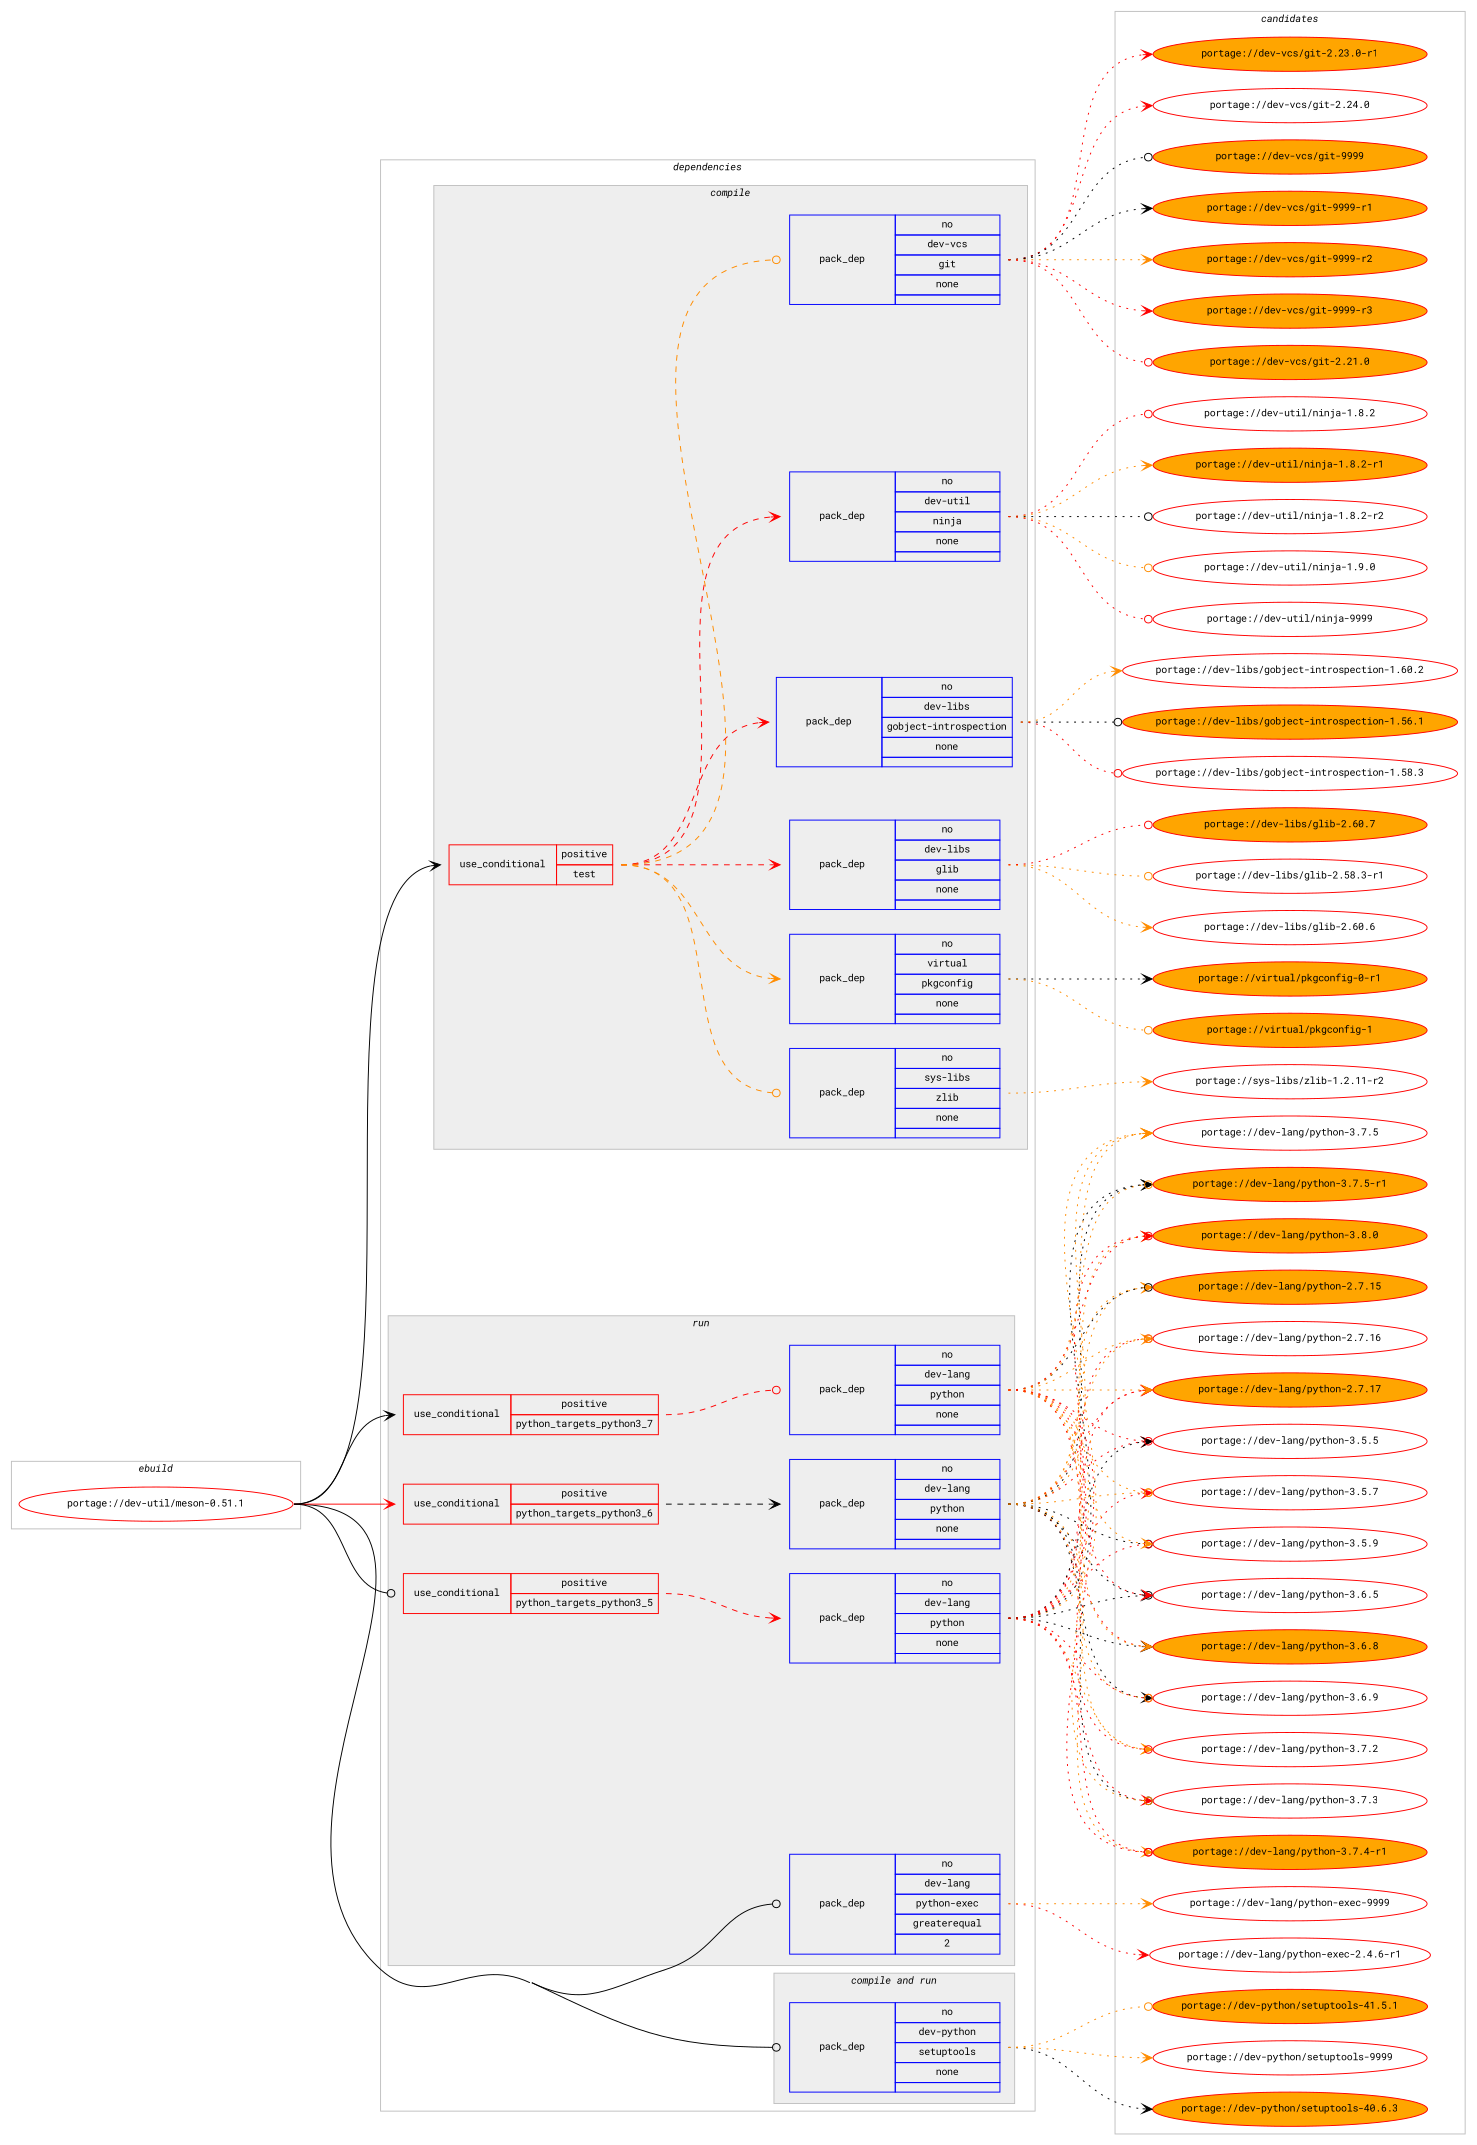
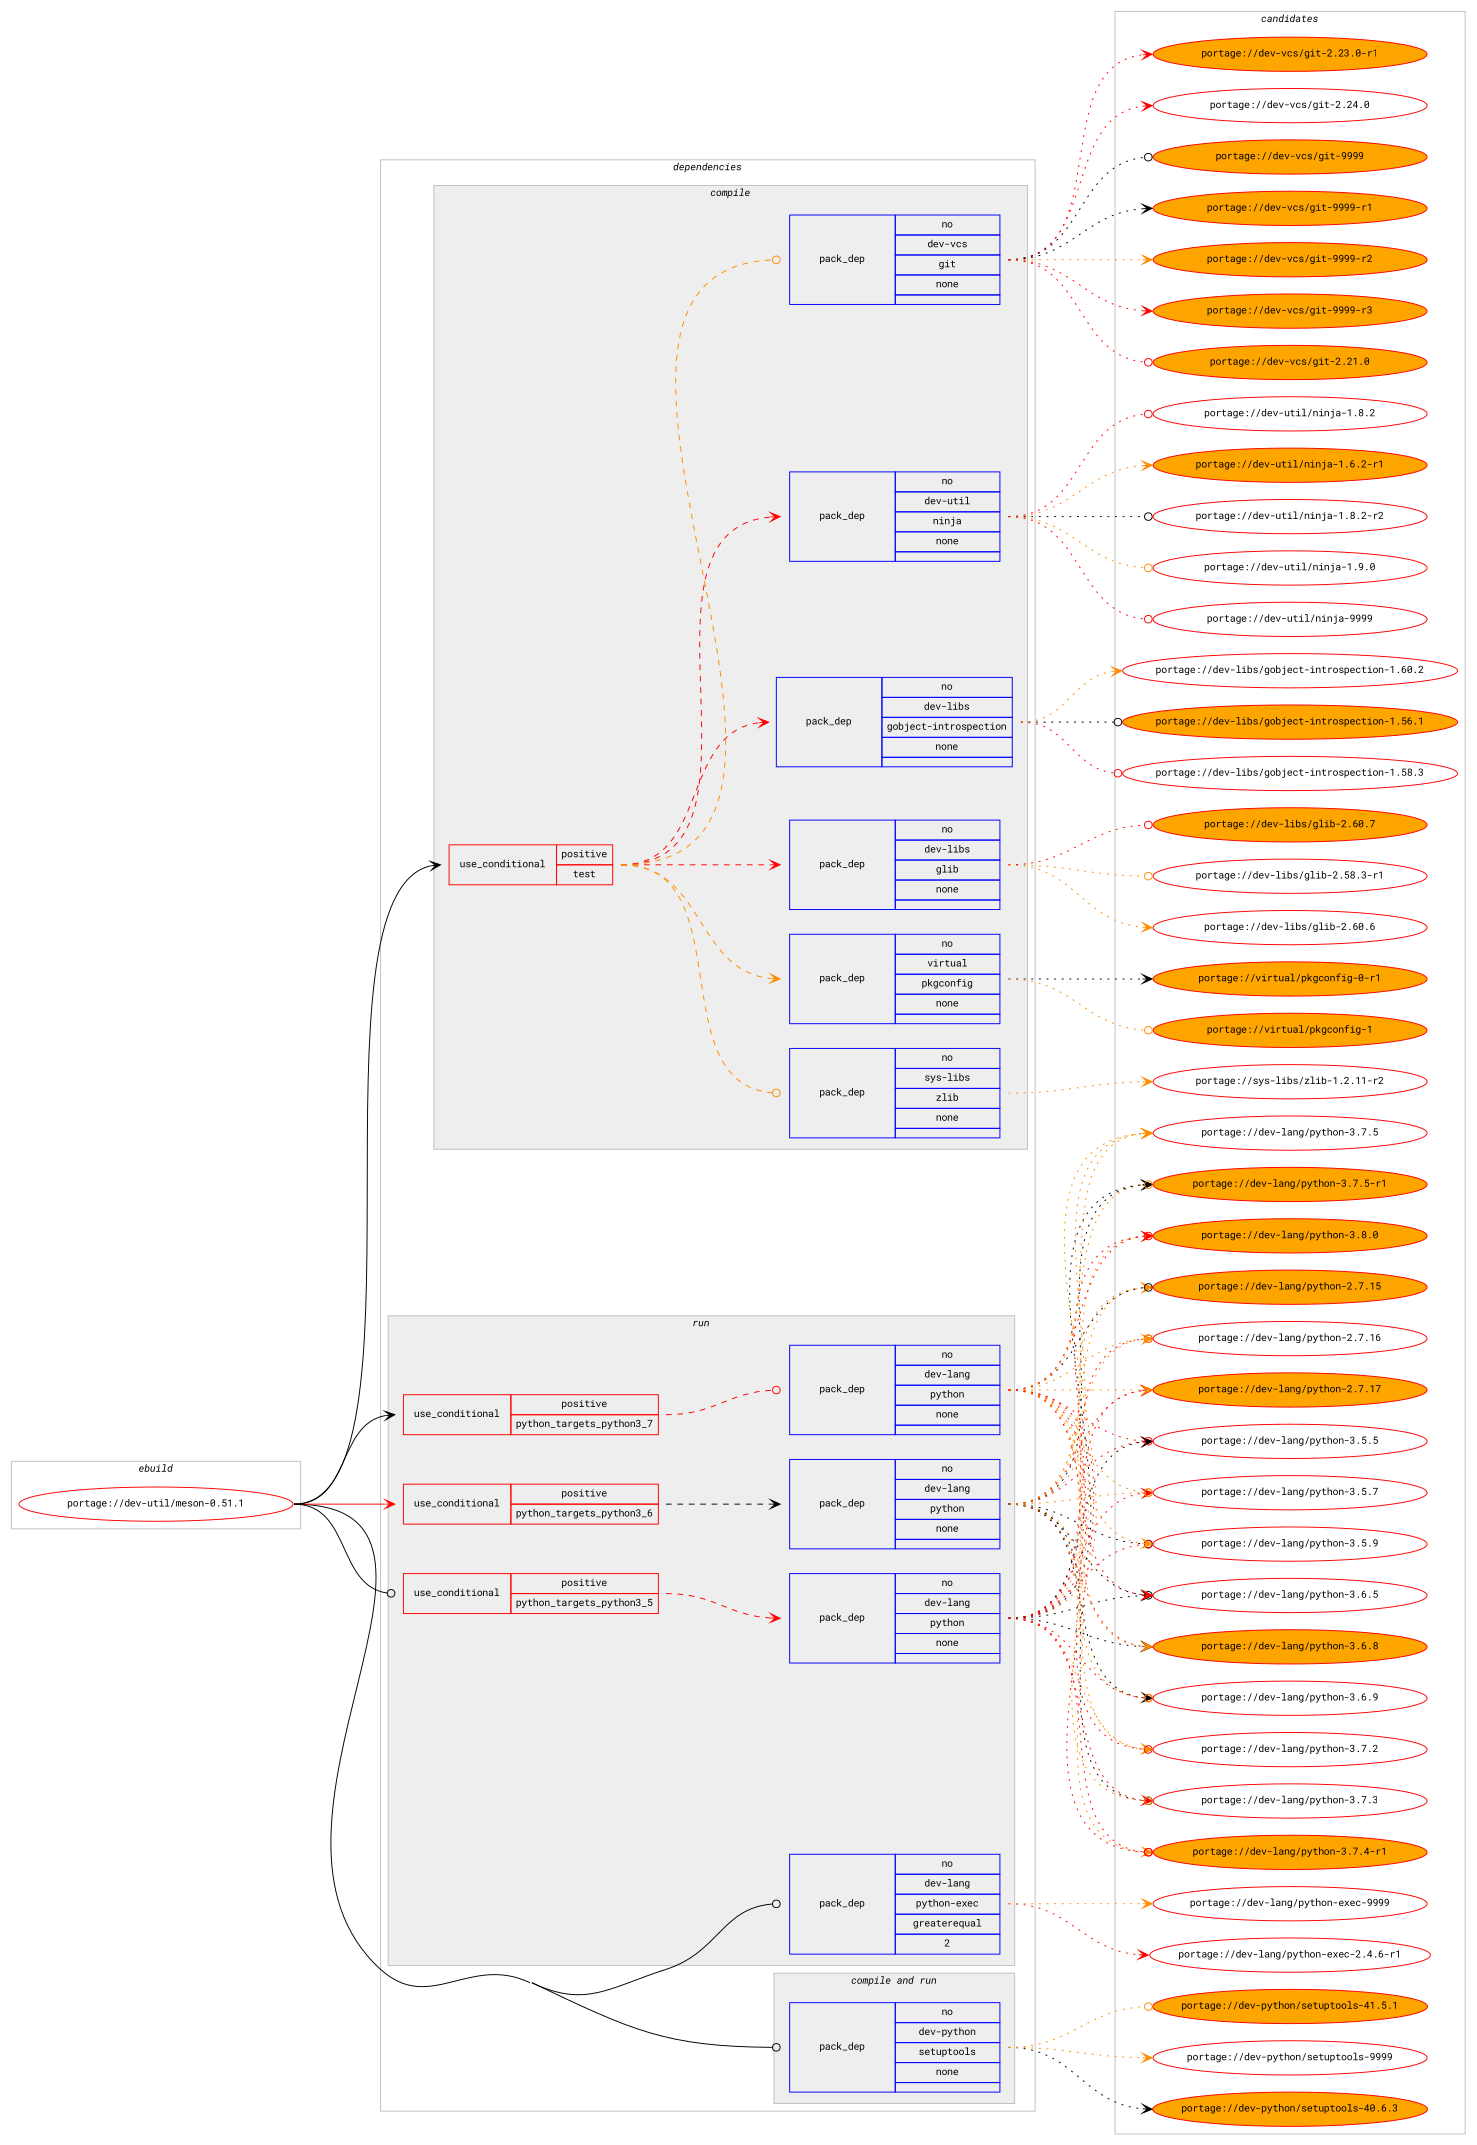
node "portage://dev-util/ninja-1.8.2-r1": label "portage://dev-util/ninja-1.8.2-r1" -> "portage://dev-util/ninja-1.6.2-r1"
